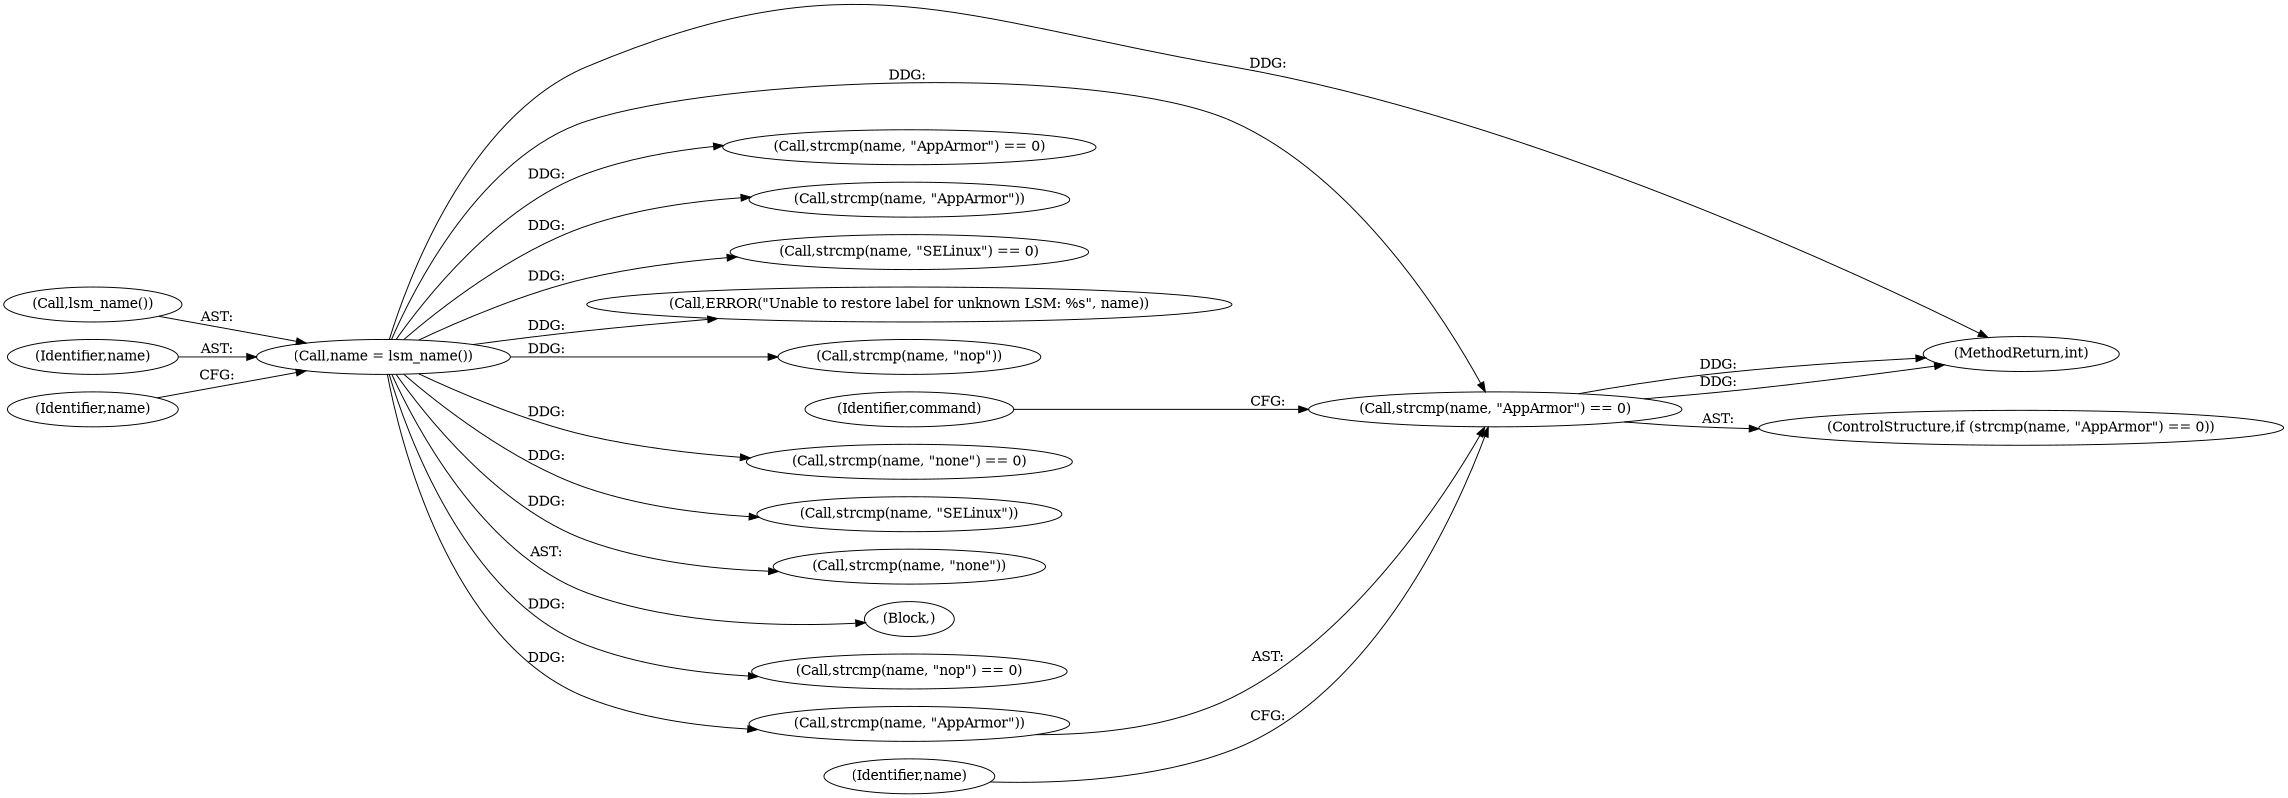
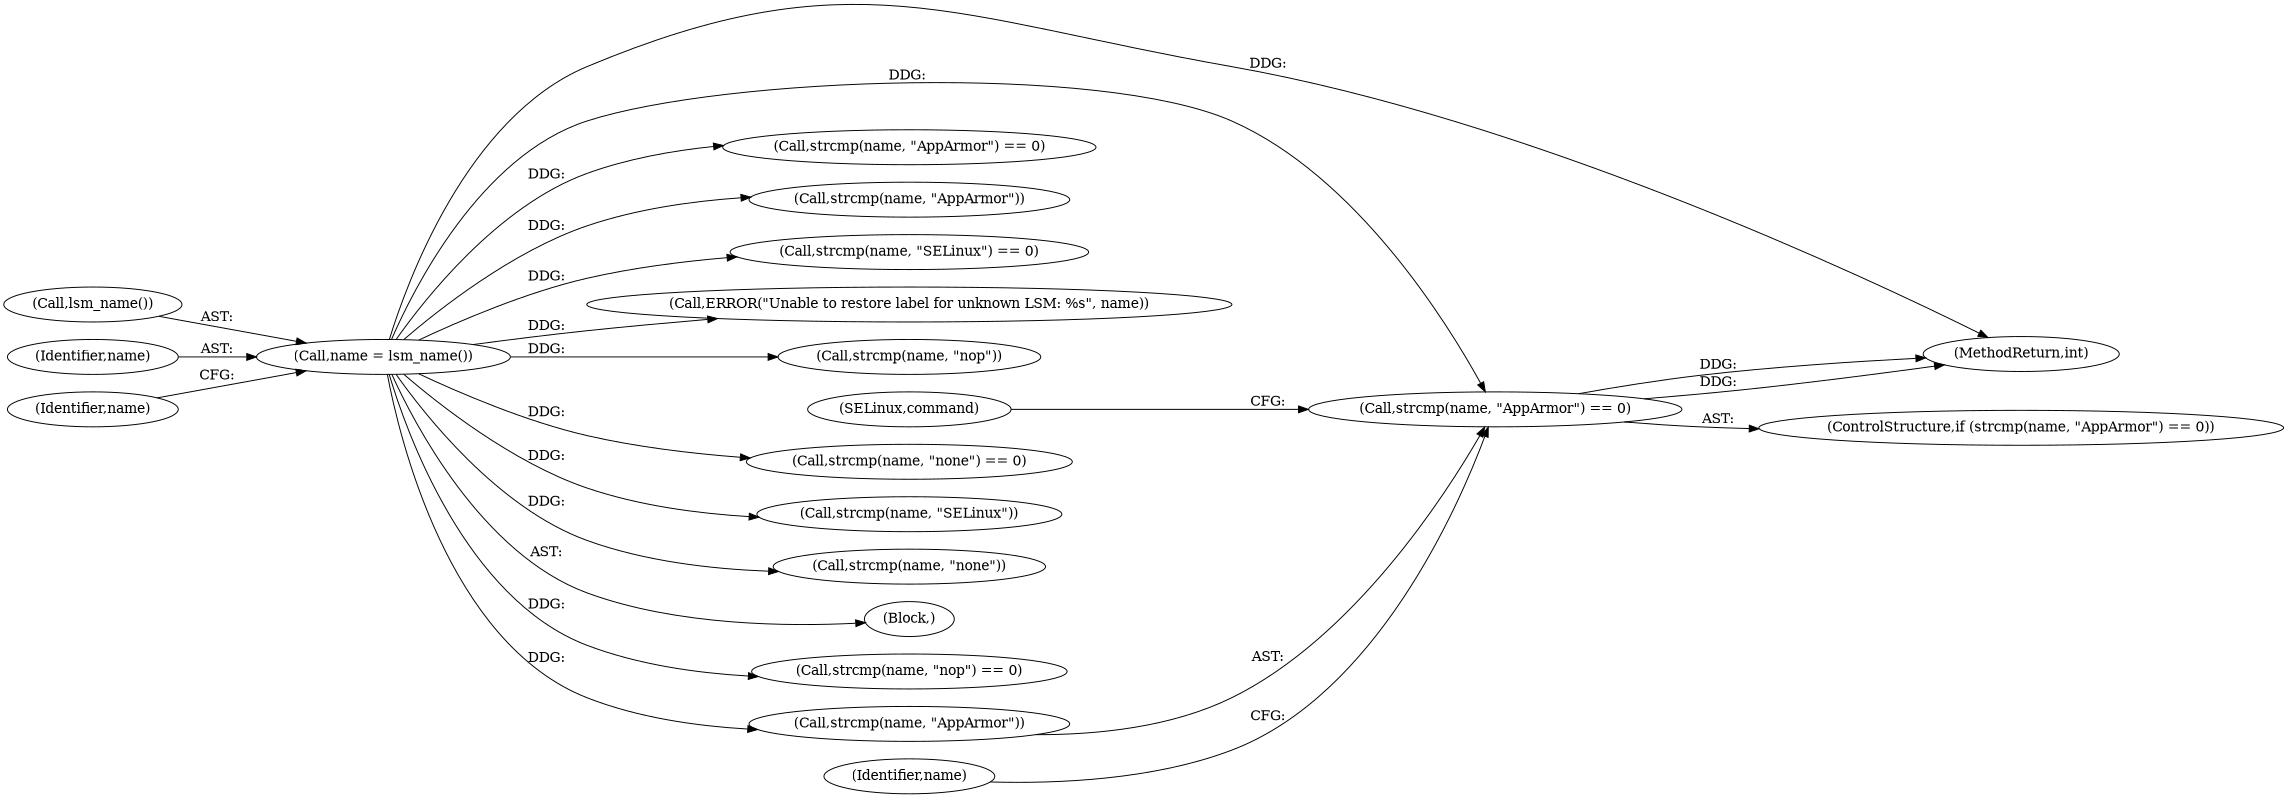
node "(Identifier,command)": label "(Identifier,command)" -> "(SELinux,command)"
